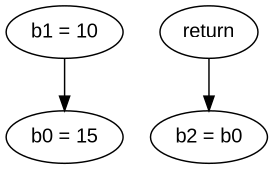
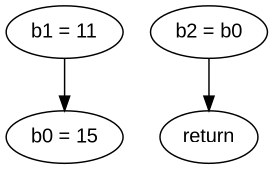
node "b1 = 10": label "b1 = 10" -> "b1 = 11"
edge "return" -> "b2 = b0": reversed
